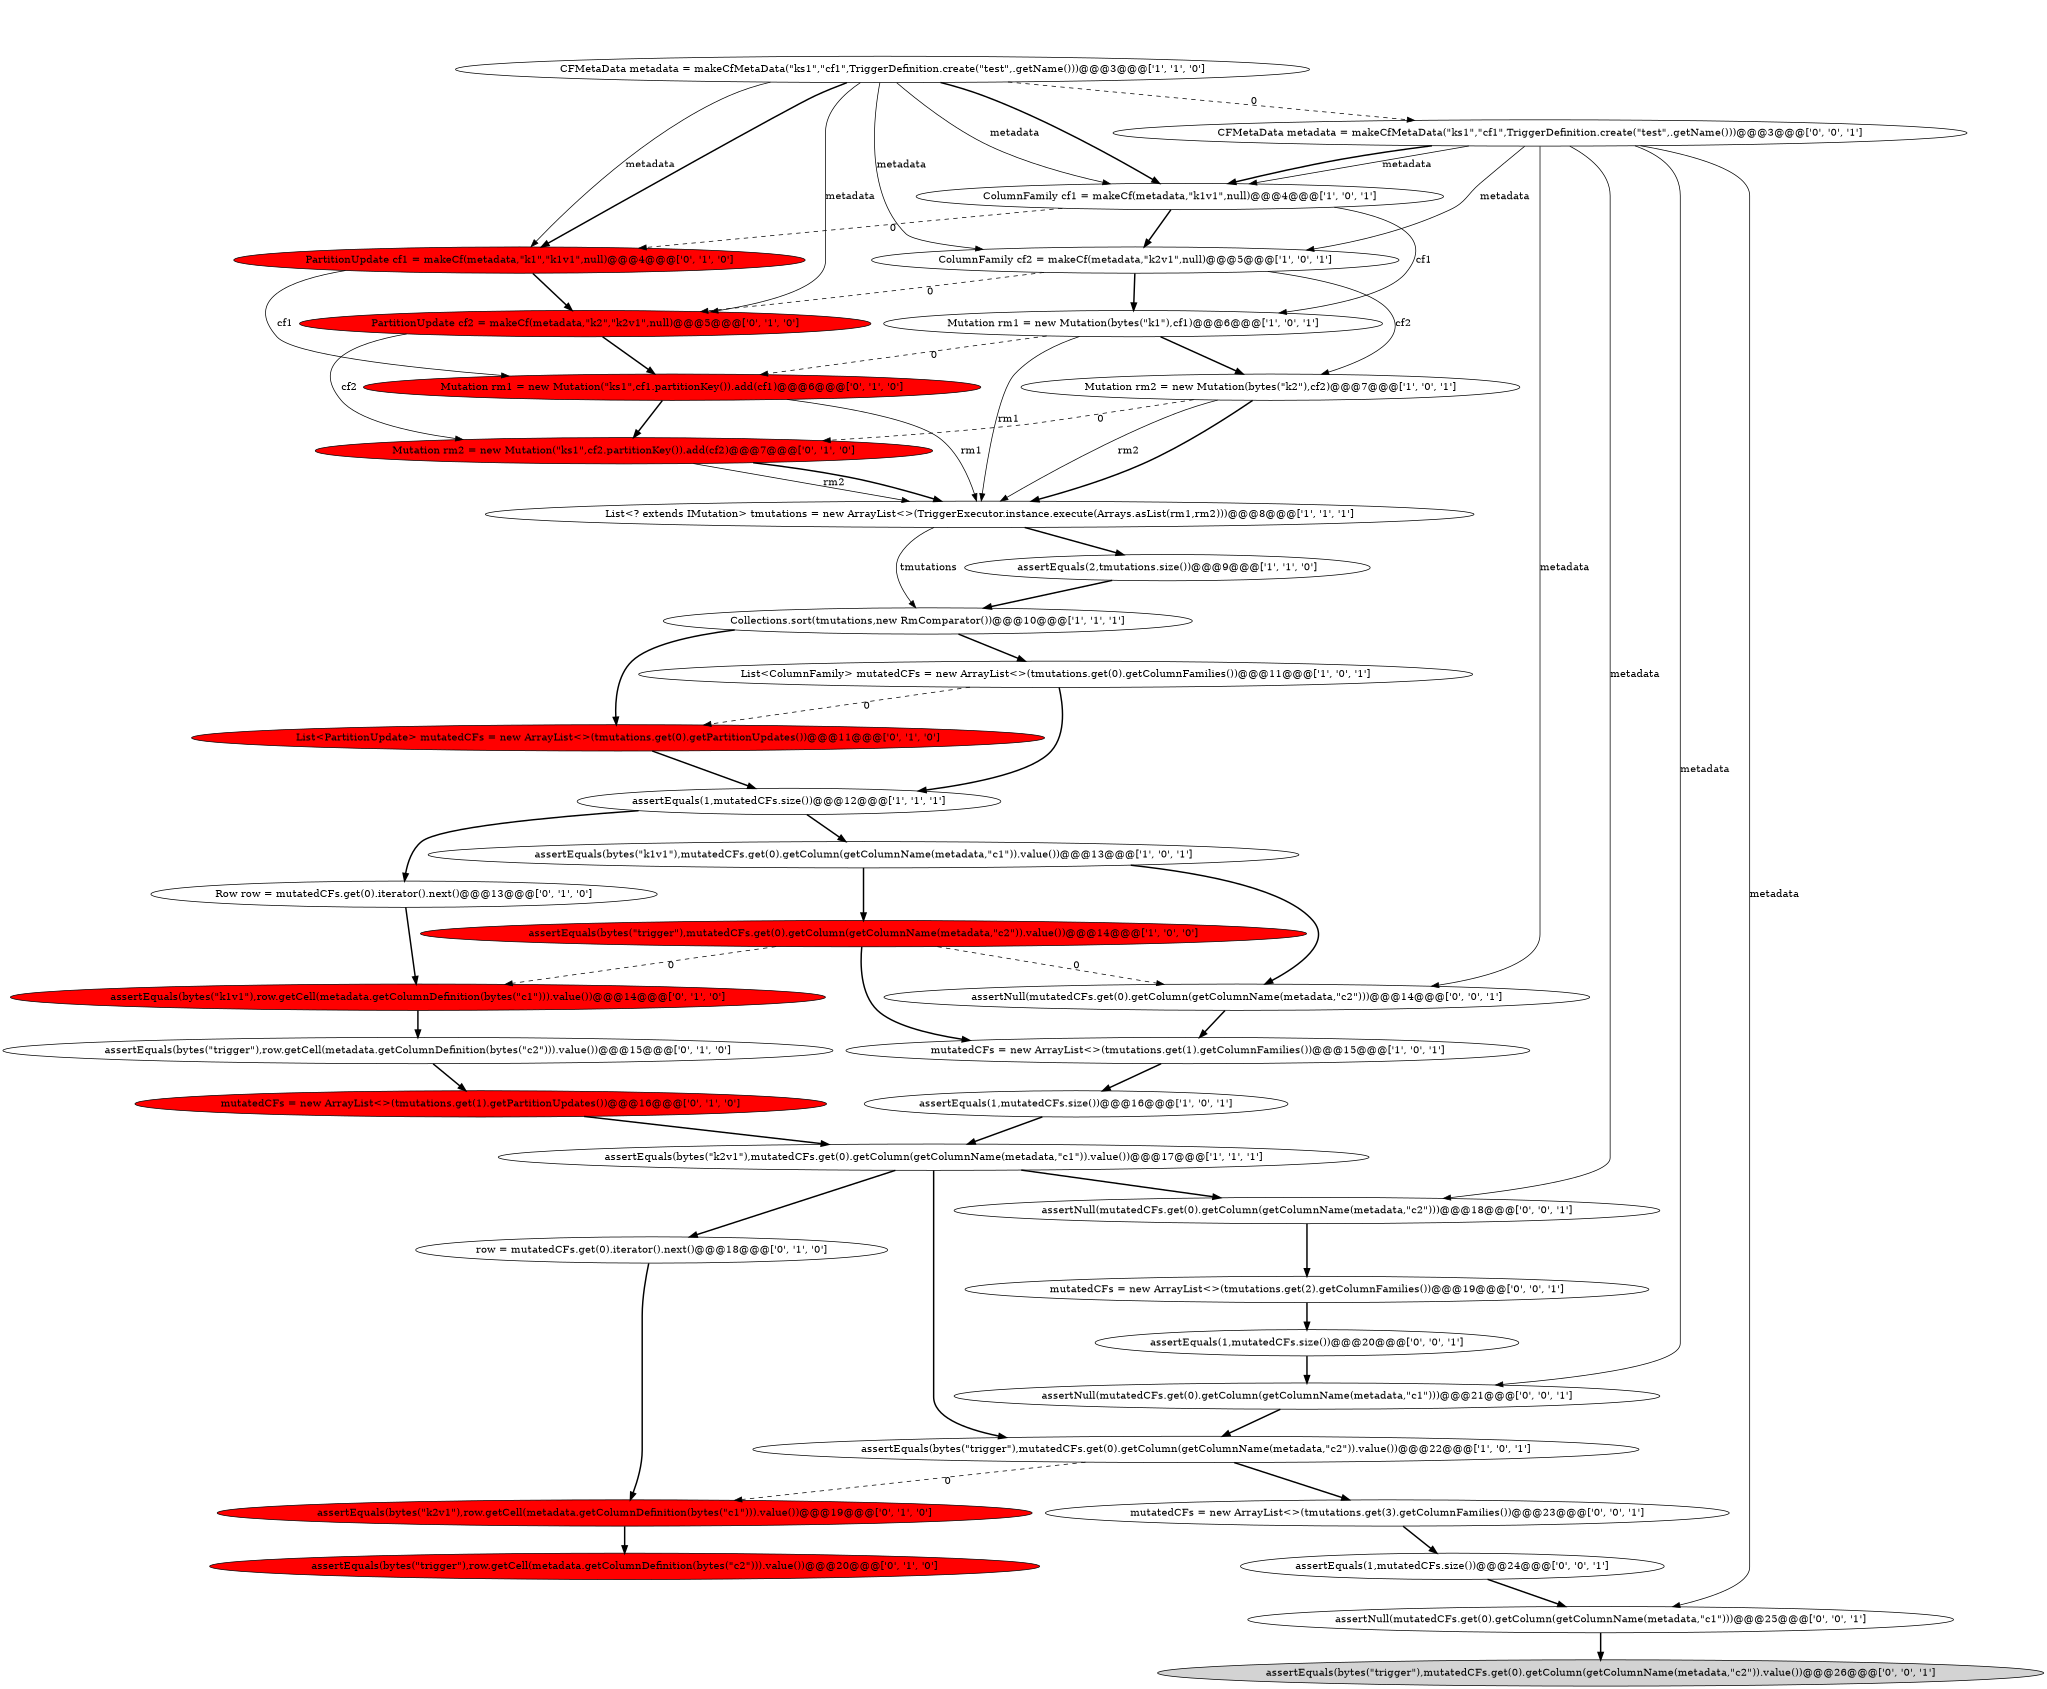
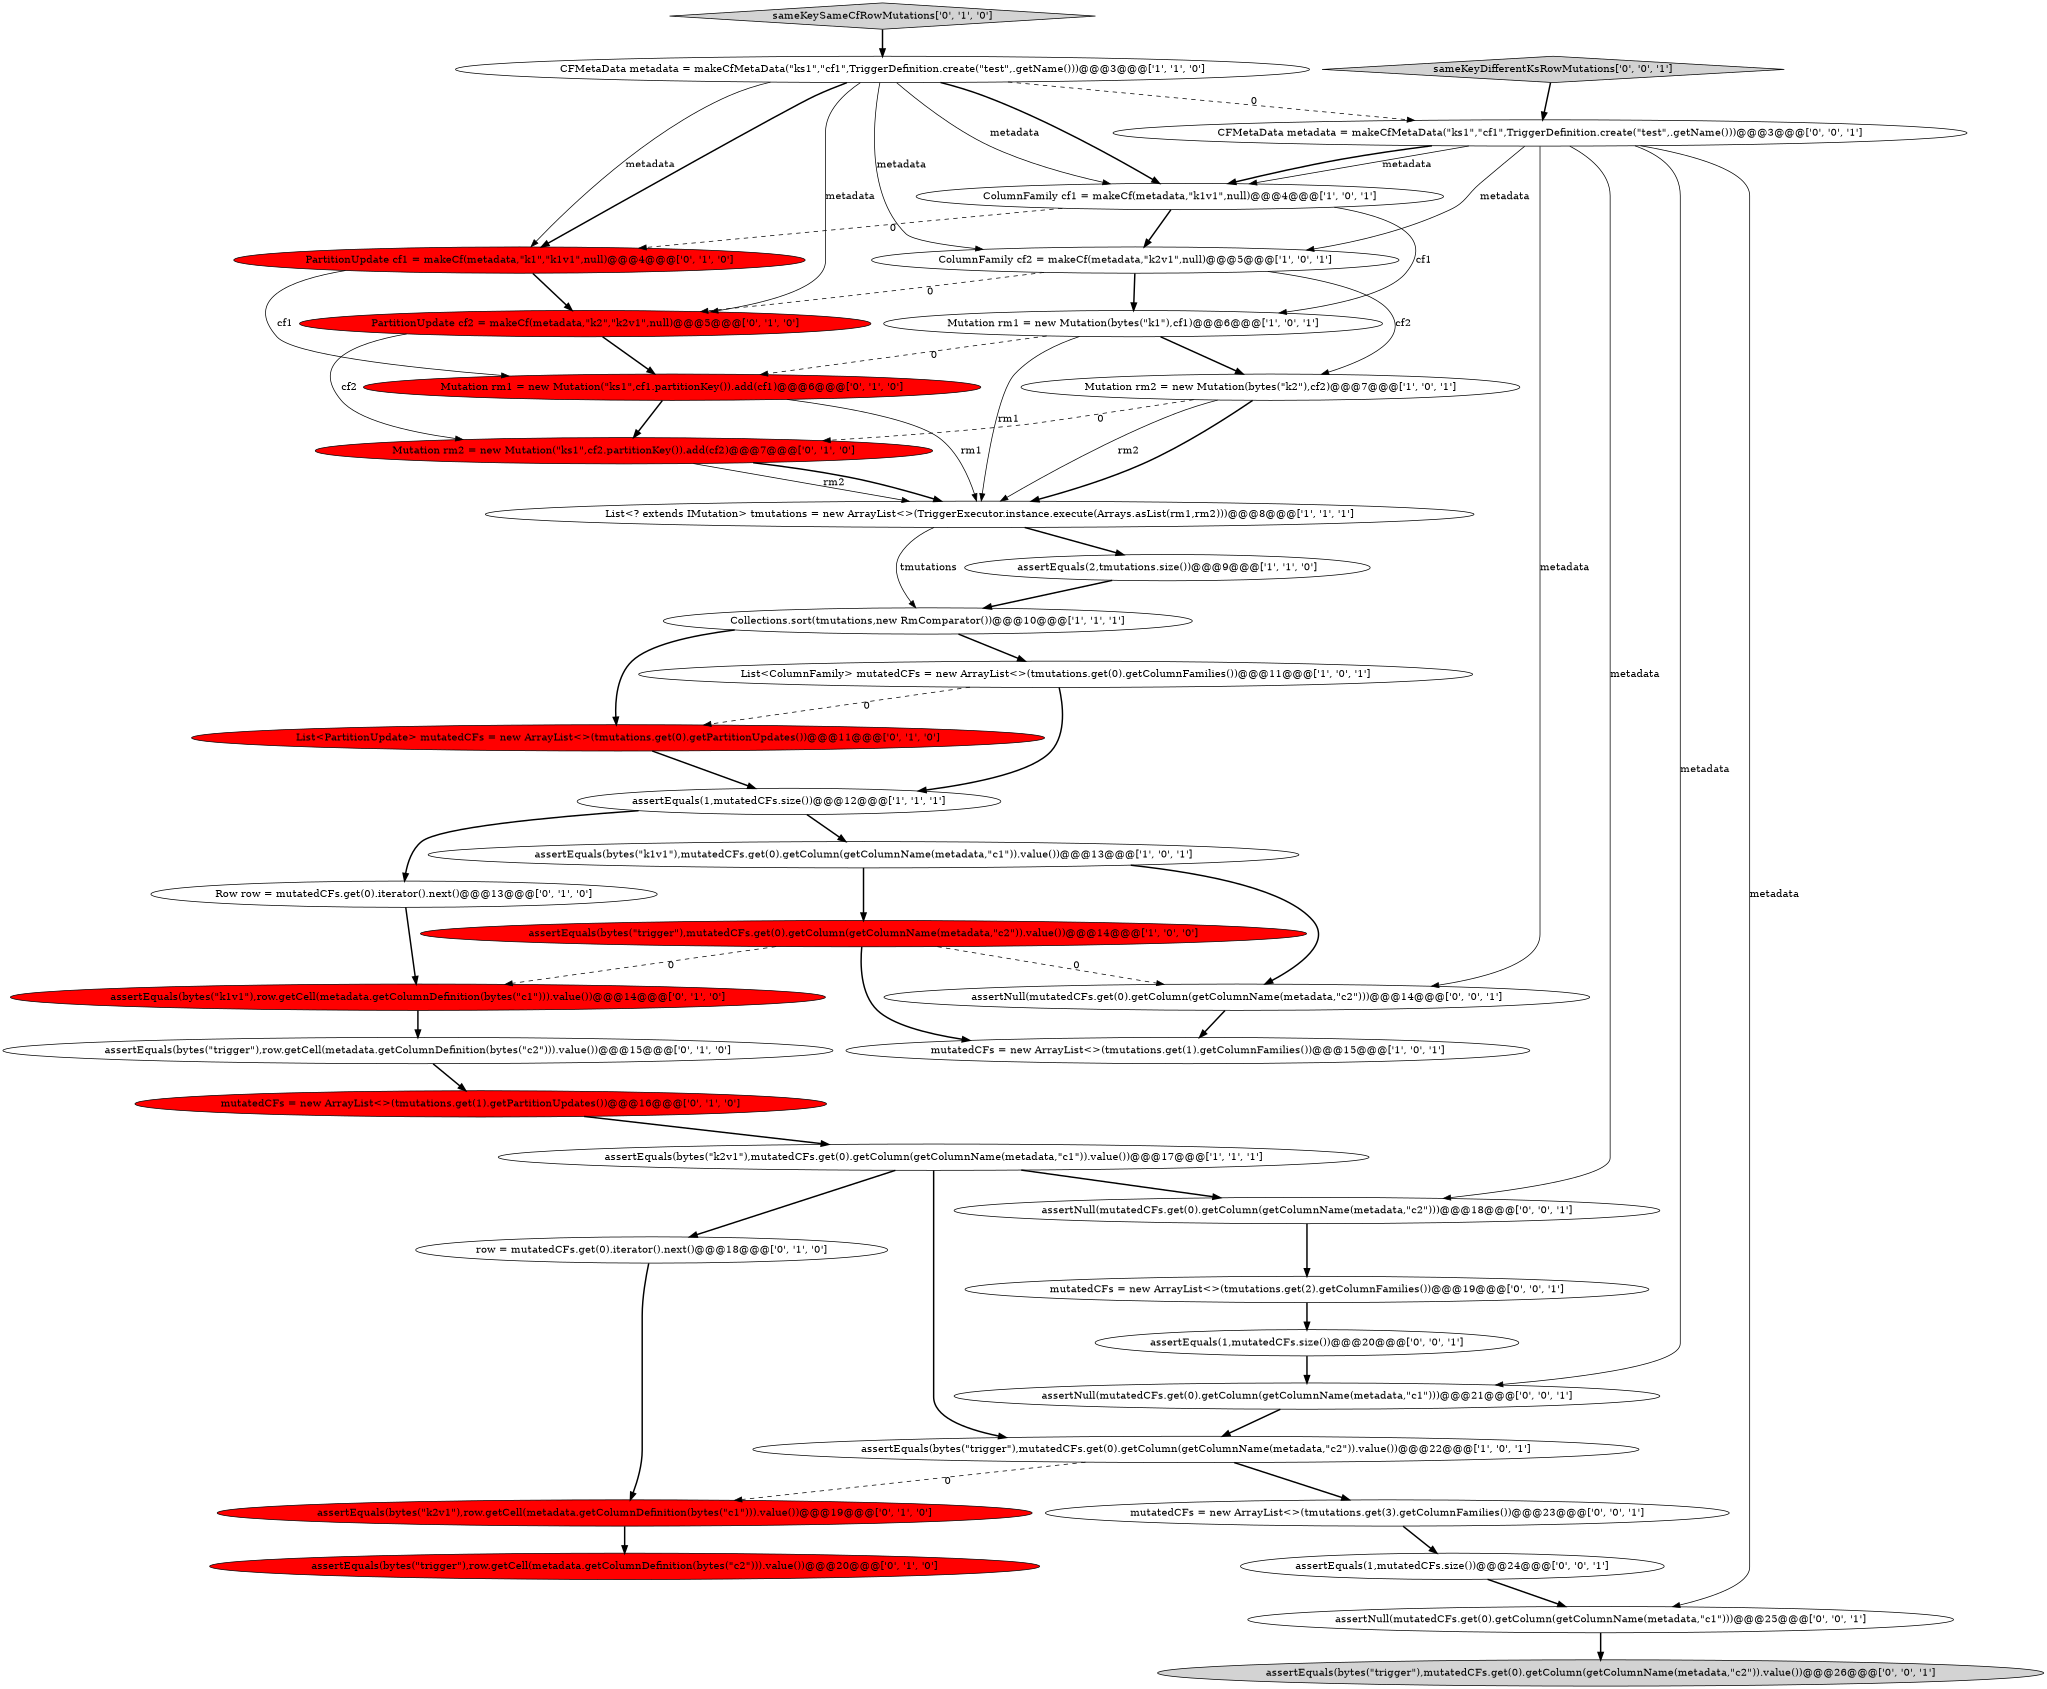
node "sameKeySameCfRowMutations['0', '1', '0']": added
node "sameKeyDifferentKsRowMutations['0', '0', '1']": added
node "assertEquals(1,mutatedCFs.size())@@@16@@@['1', '0', '1']": removed
